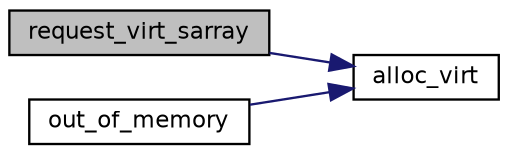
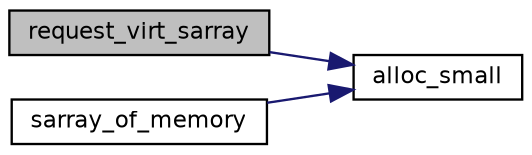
node "alloc_virt": label "alloc_virt" -> "alloc_small"
node "out_of_memory": label "out_of_memory" -> "sarray_of_memory"
